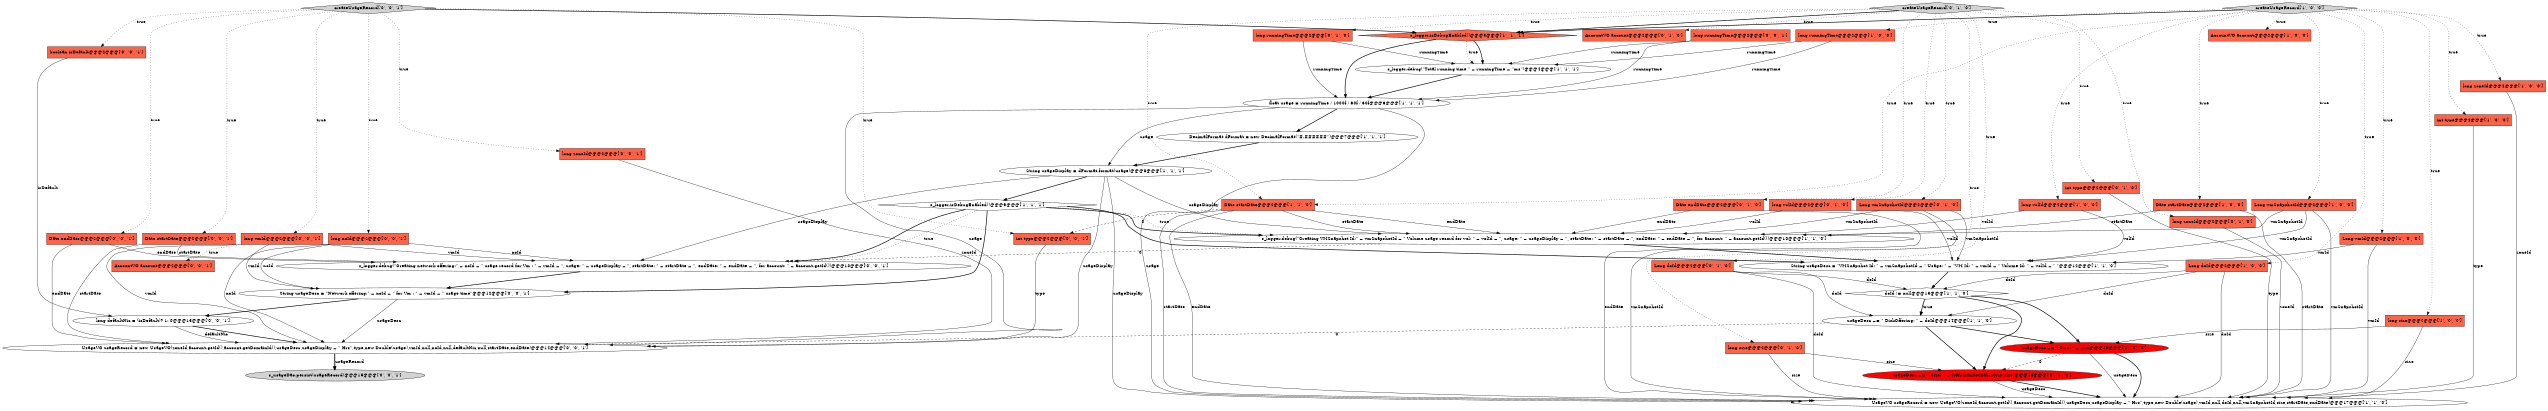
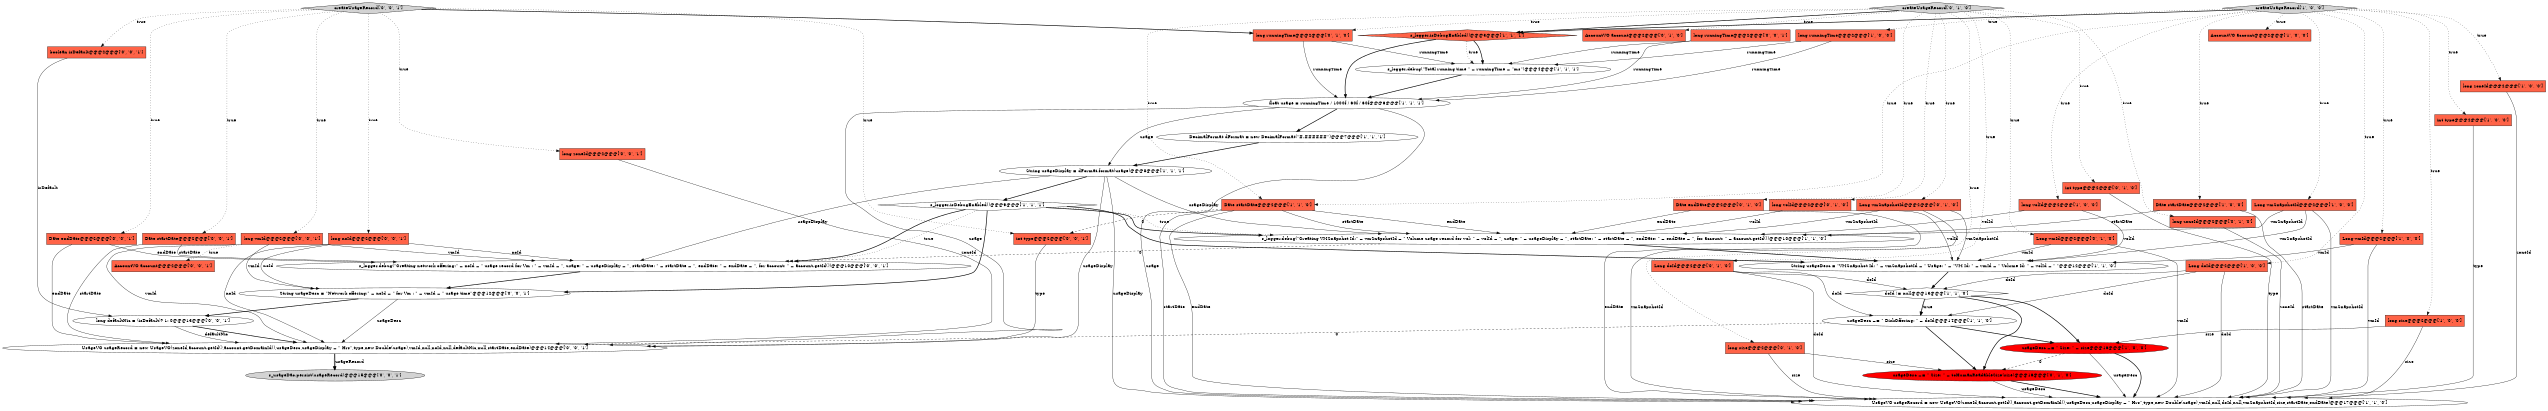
edge "createUsageRecord['0', '0', '1']" -> "s_logger.isDebugEnabled()@@@3@@@['1', '1', '1']": now "createUsageRecord['0', '0', '1']" -> "long runningTime@@@2@@@['0', '1', '0']"
node "Long vmId@@@2@@@['0', '1', '0']": added
